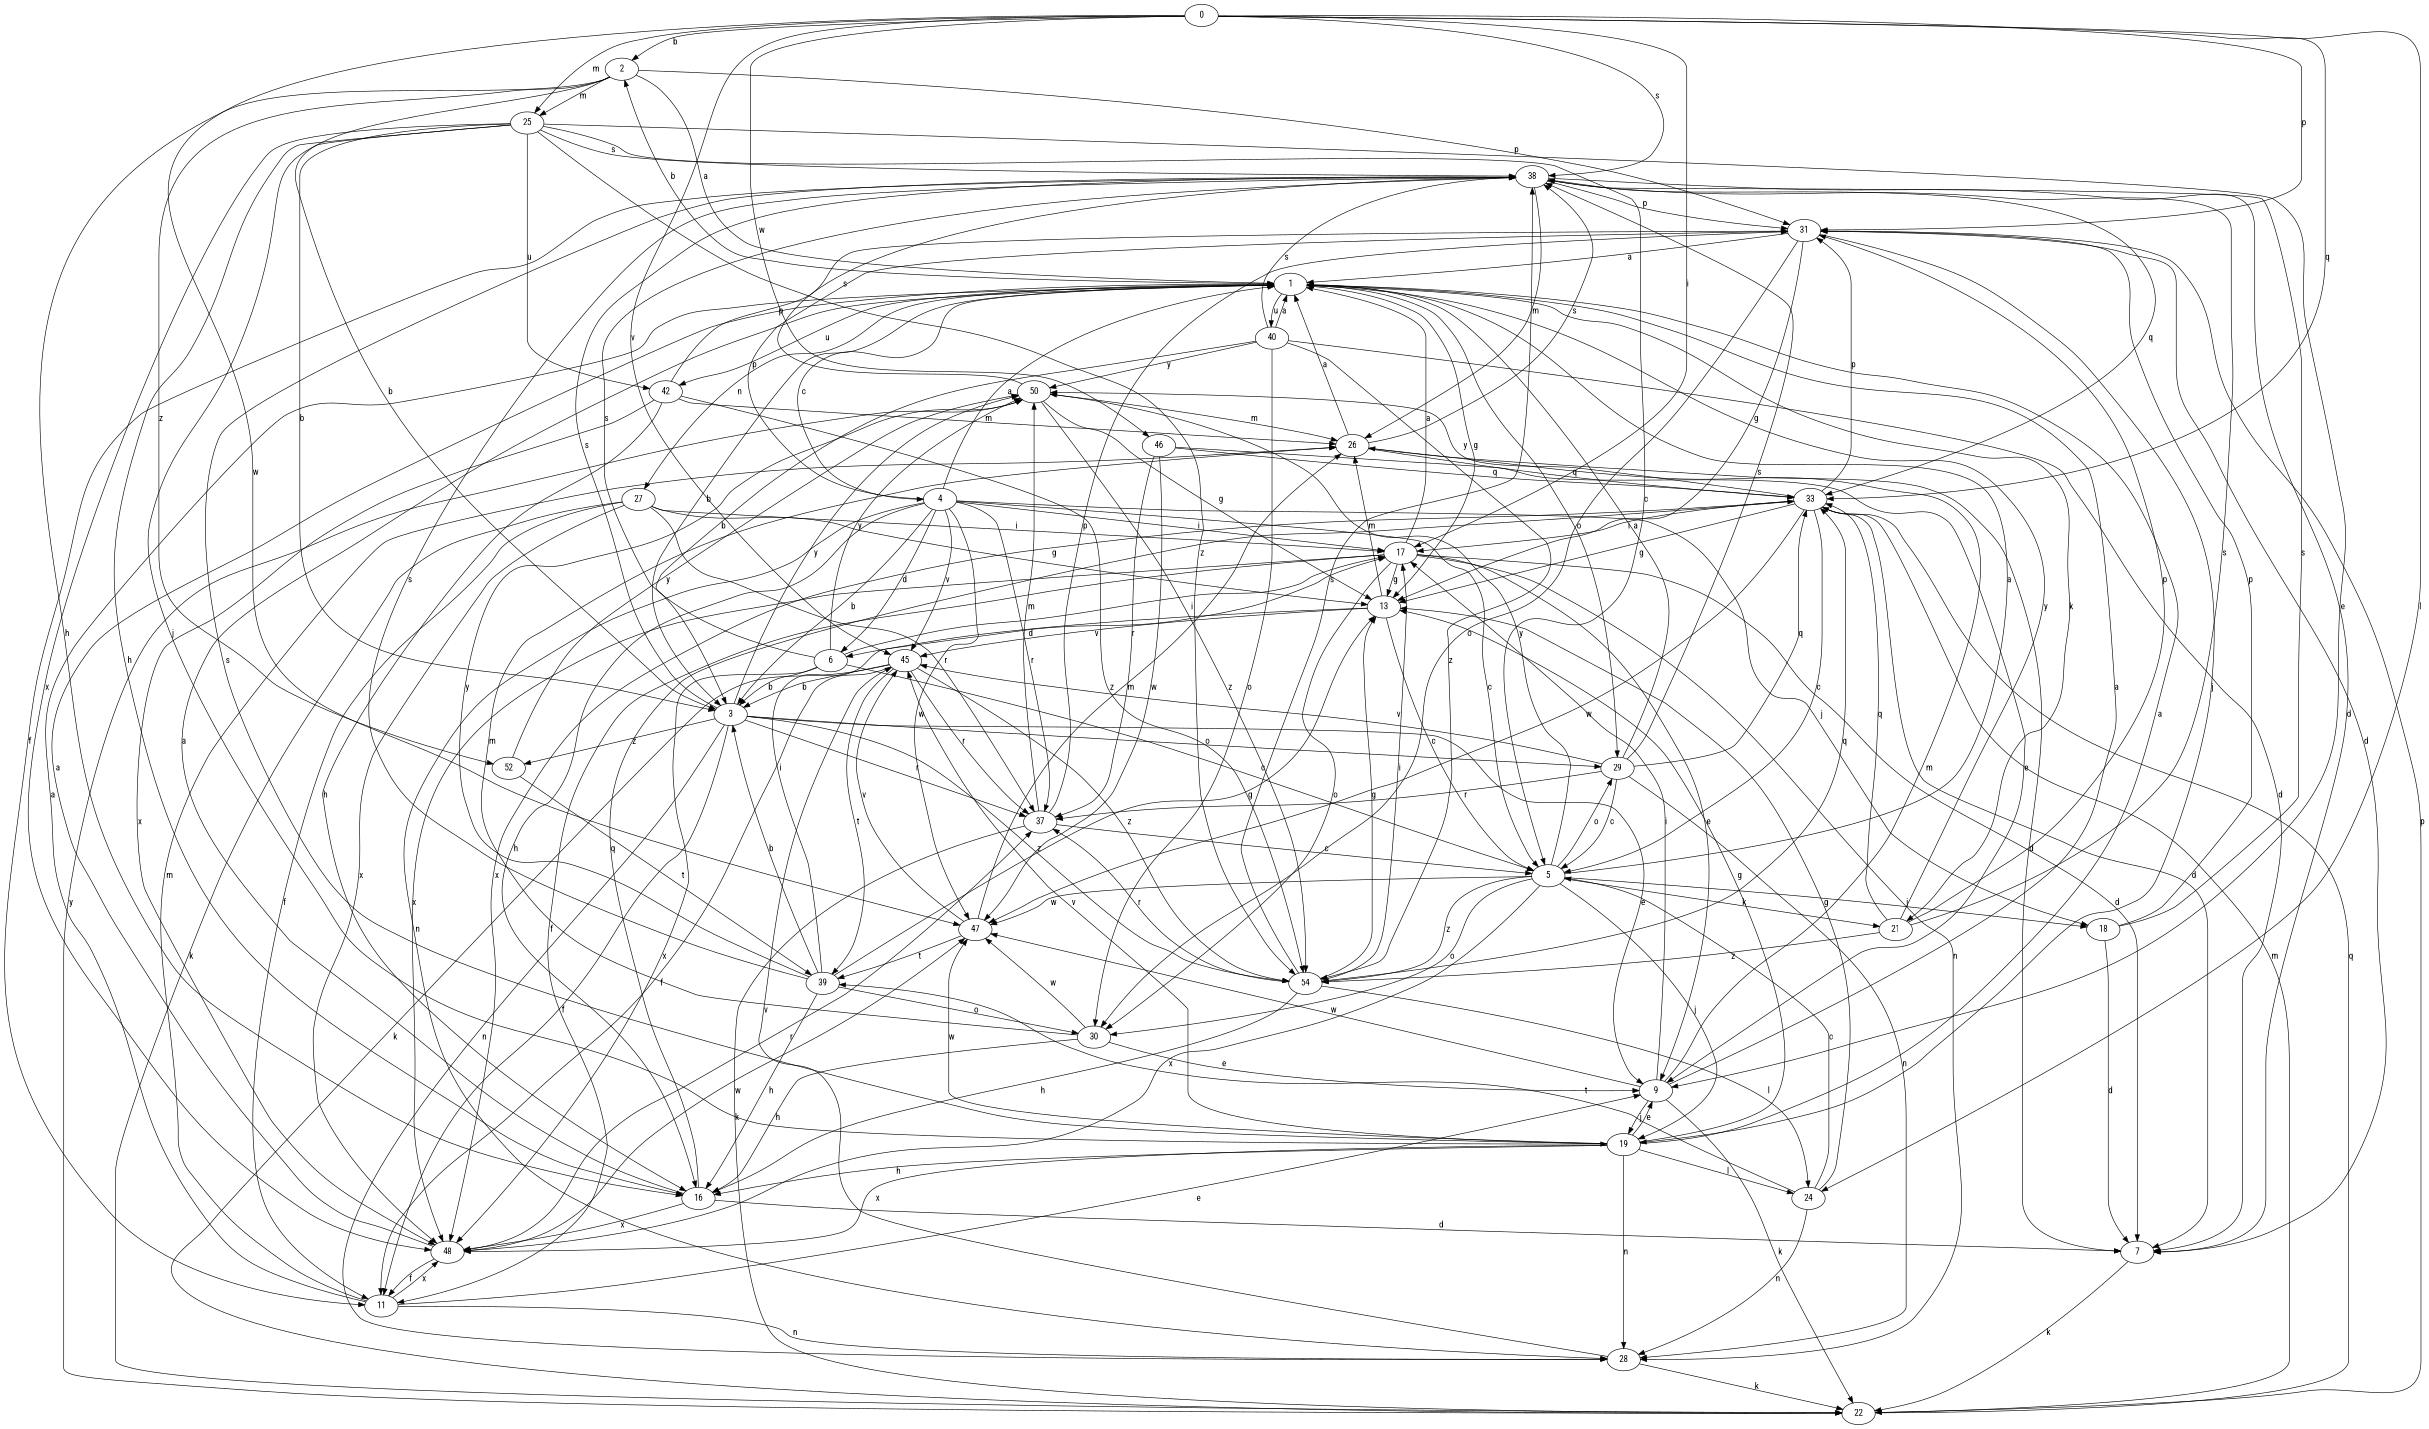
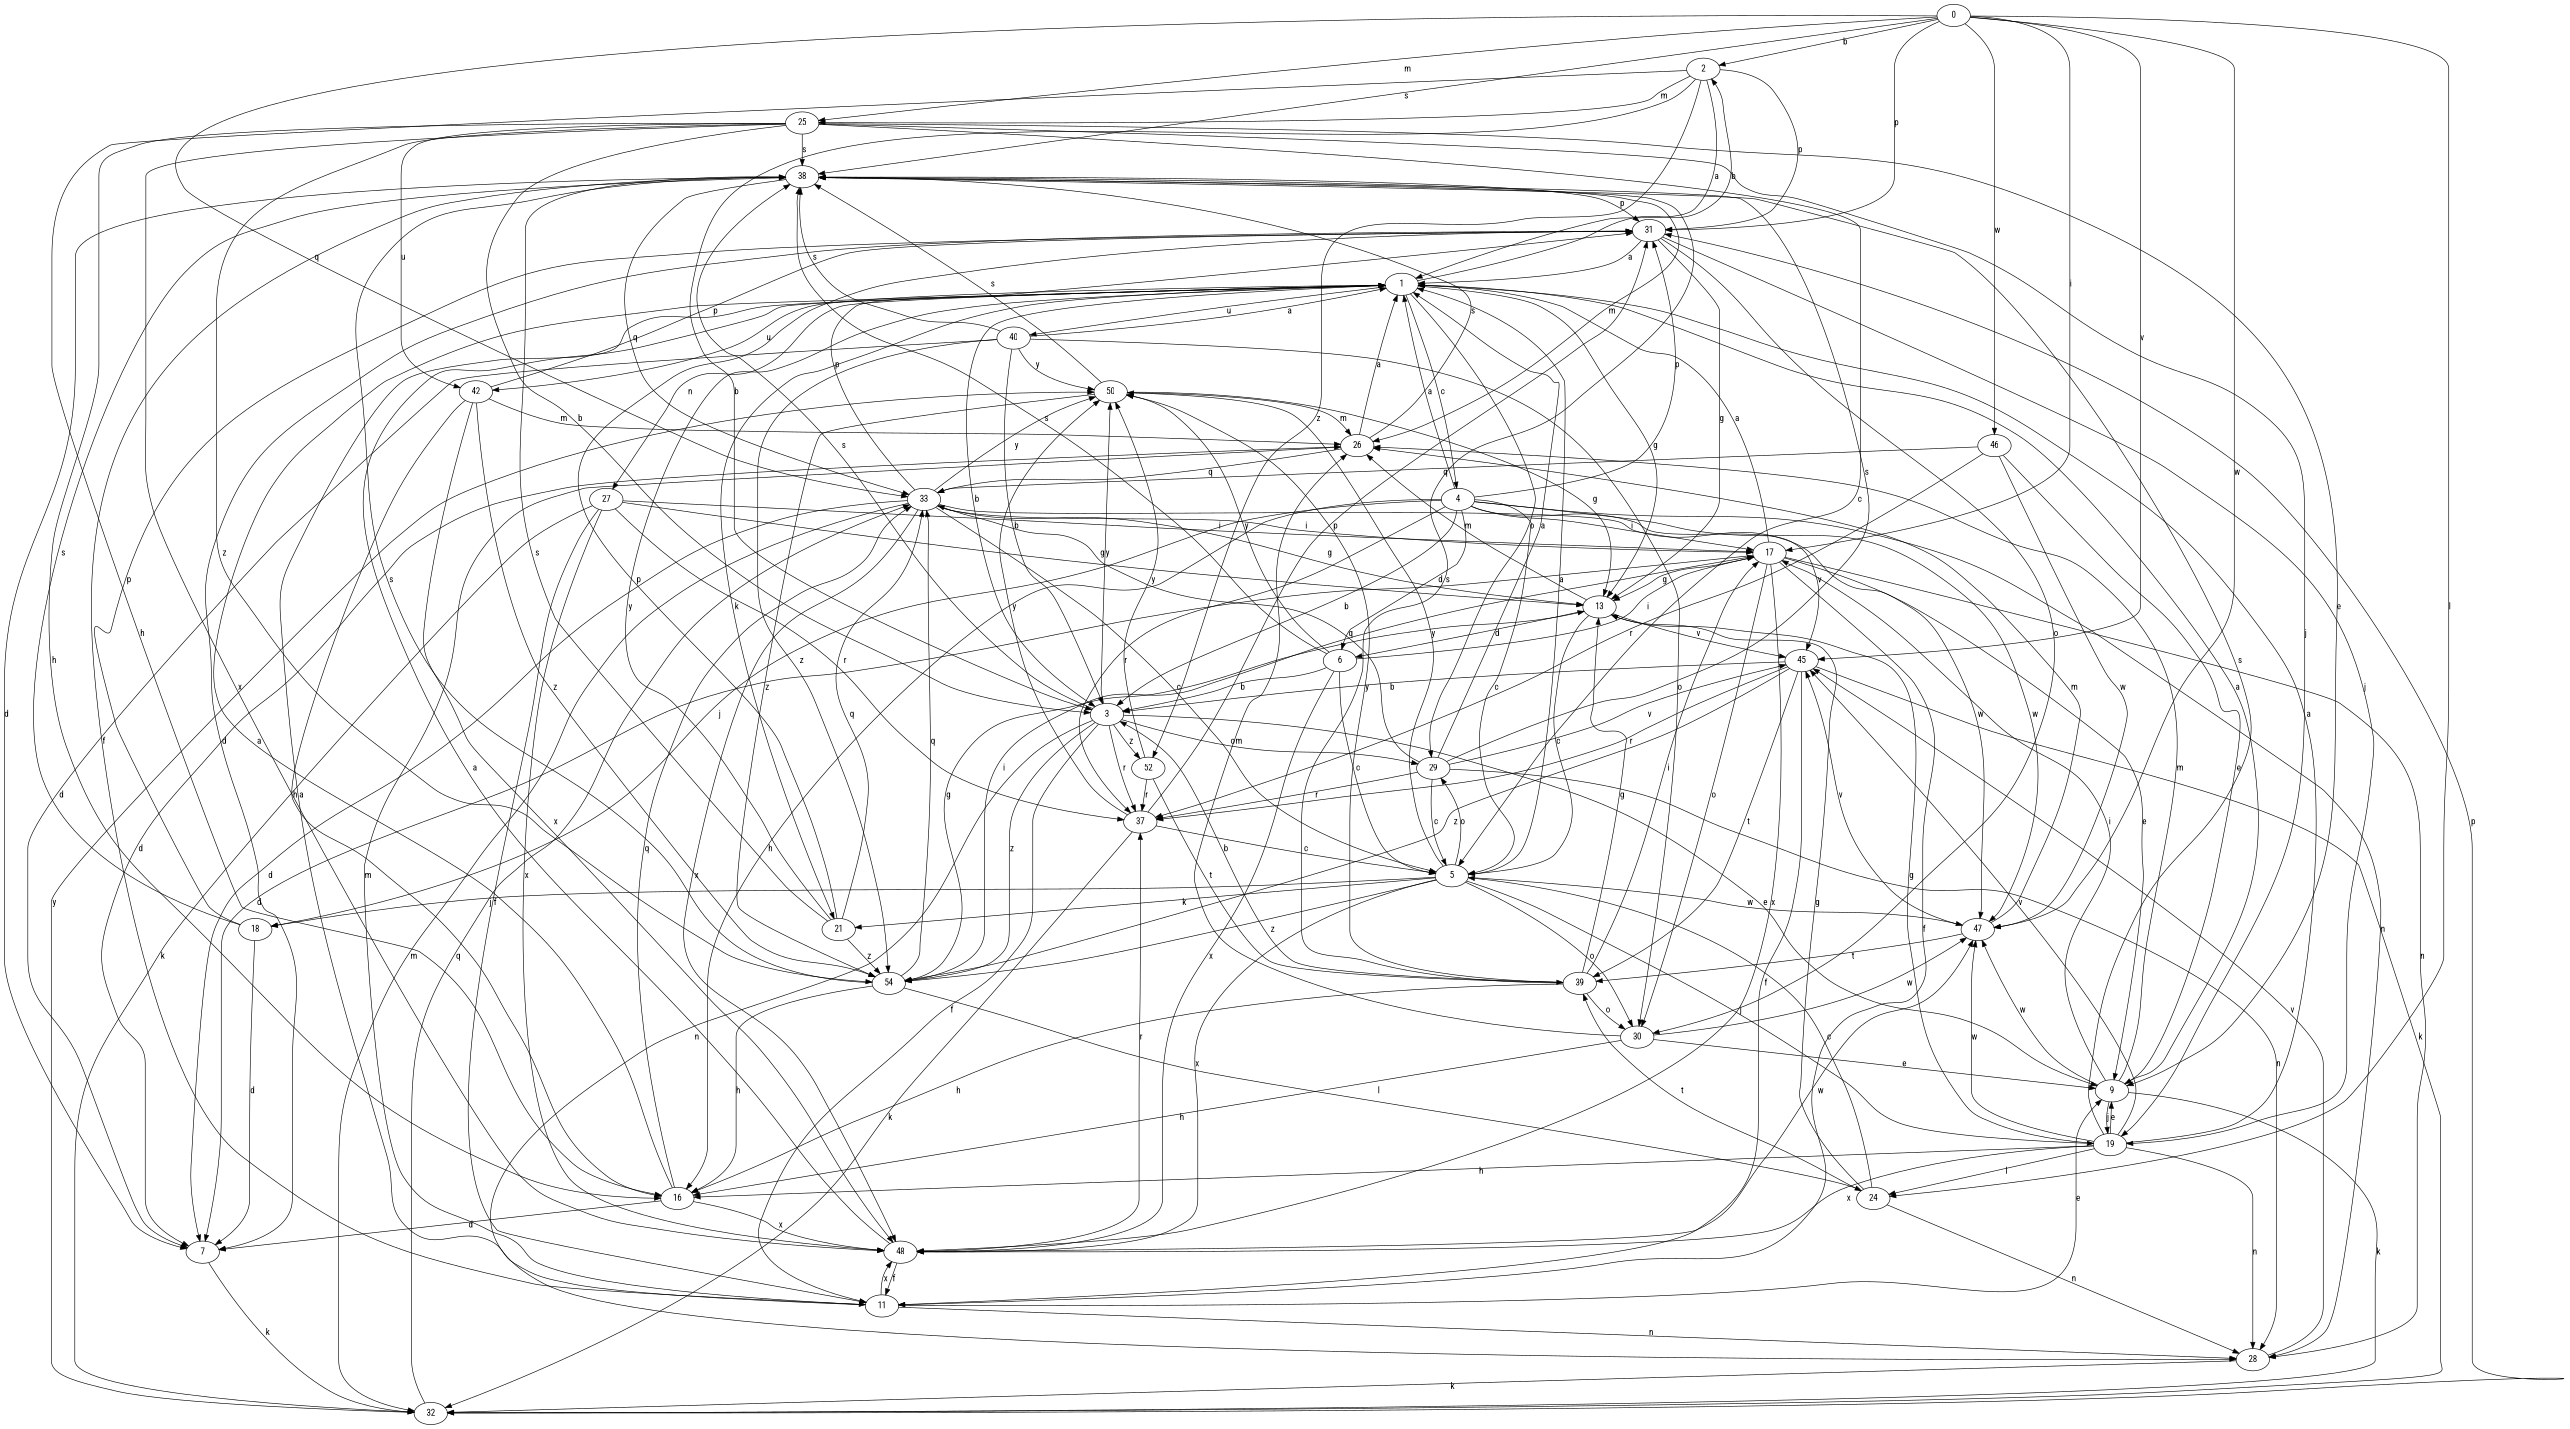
edge "37" -> "50": label "m" -> "y"
edge "54" -> "37": now "52" -> "37"
node "22": label "22" -> "32"
